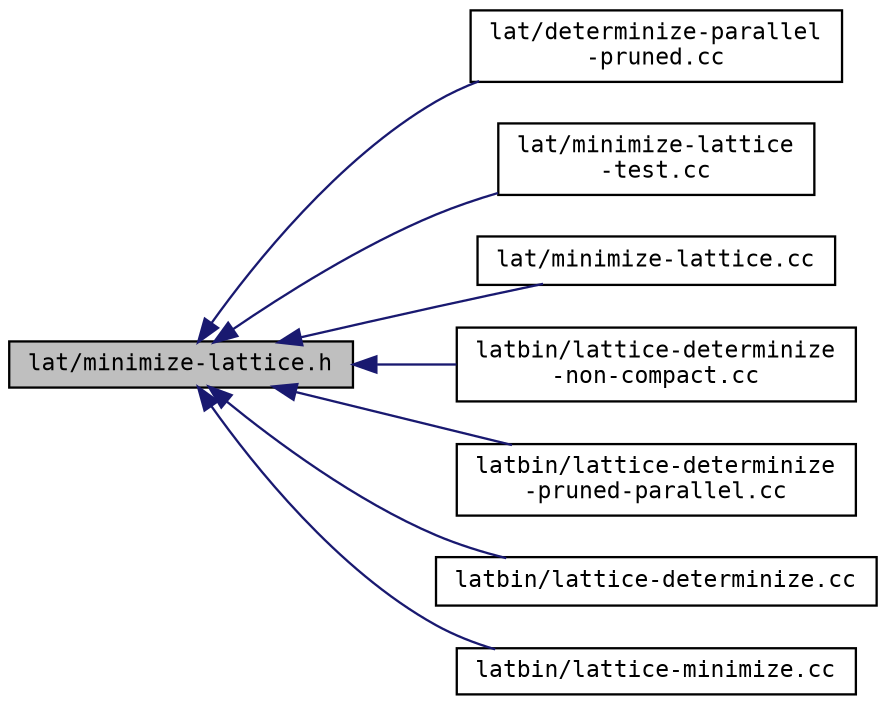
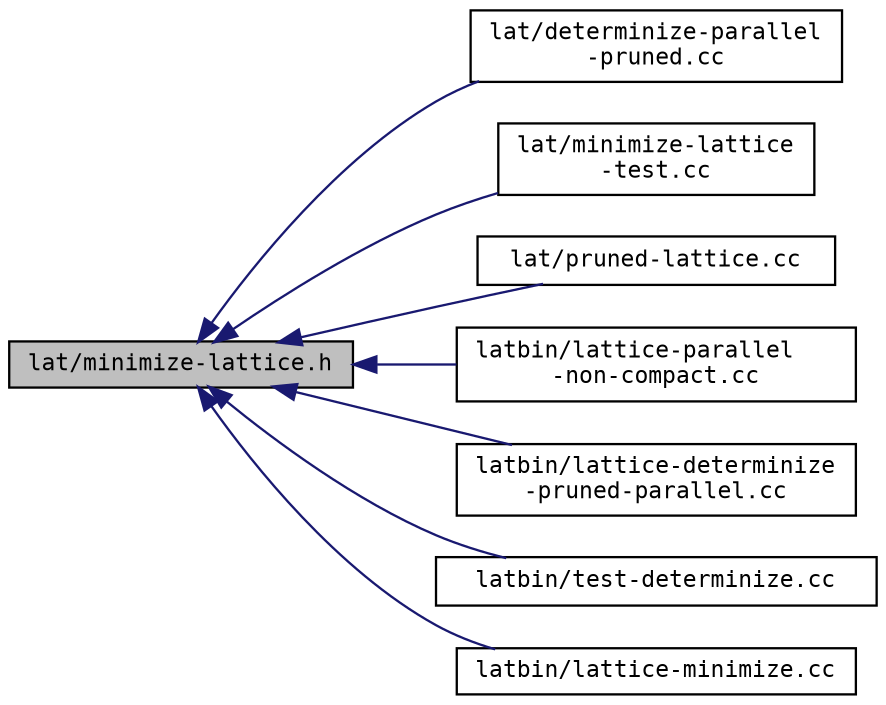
node "lat/minimize-lattice.cc": label "lat/minimize-lattice.cc" -> "lat/pruned-lattice.cc"
node "latbin/lattice-determinize -non-compact.cc": label "latbin/lattice-determinize -non-compact.cc" -> "latbin/lattice-parallel -non-compact.cc"
node "latbin/lattice-determinize.cc": label "latbin/lattice-determinize.cc" -> "latbin/test-determinize.cc"
